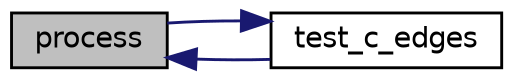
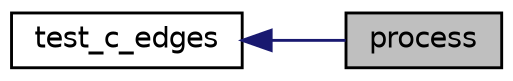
edge "test_c_edges" -> "process": removed
